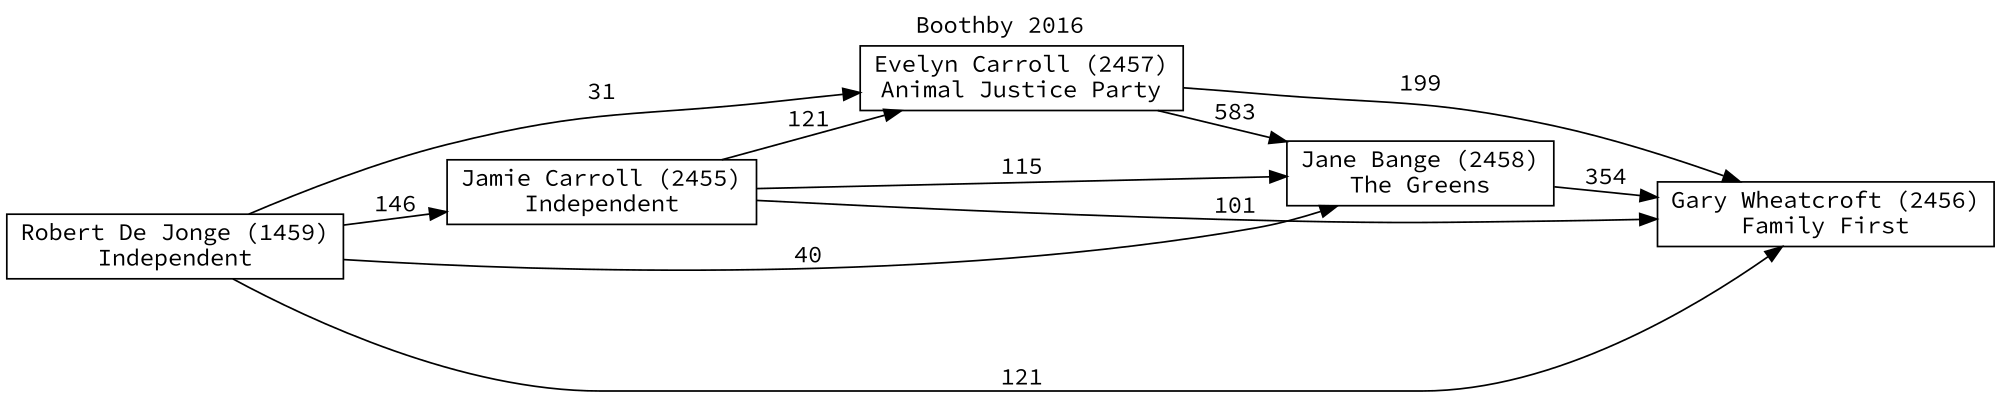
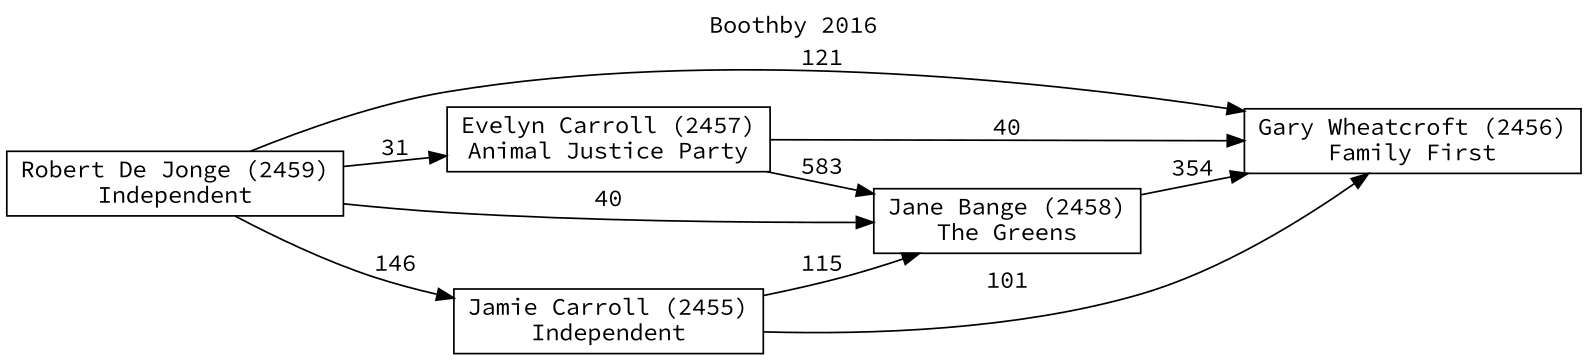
edge "Evelyn Carroll (2457) Animal Justice Party" -> "Gary Wheatcroft (2456) Family First": label "199" -> "40"
edge "Jamie Carroll (2455) Independent" -> "Evelyn Carroll (2457) Animal Justice Party": removed, label "121"
node "Robert De Jonge (1459) Independent": label "Robert De Jonge (1459) Independent" -> "Robert De Jonge (2459) Independent"
